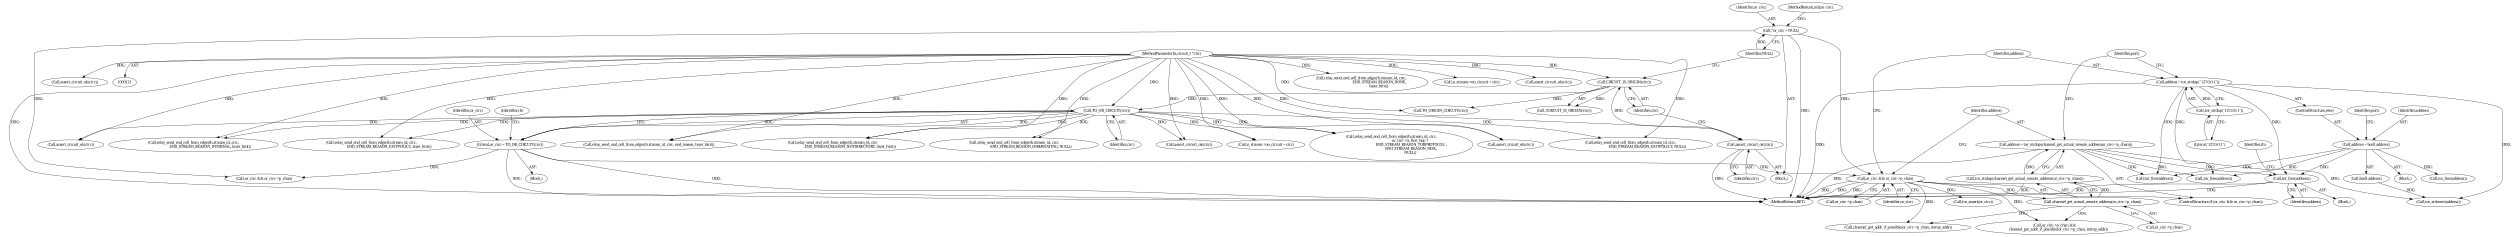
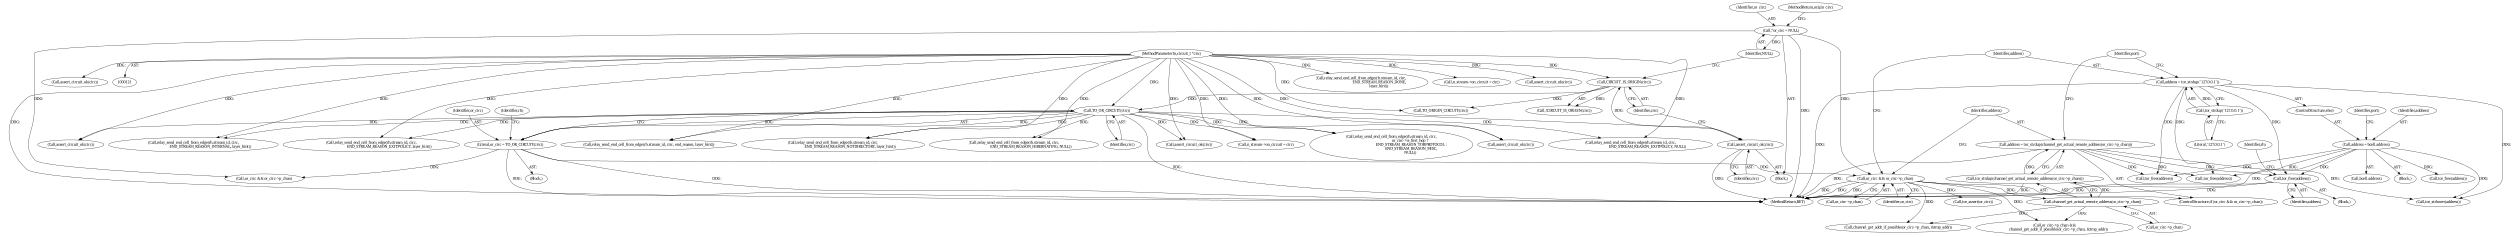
edge "(Identifier,NULL)" -> "(Call,*or_circ = NULL)": label "DDG: " -> "AST: "
edge "(Call,*or_circ = NULL)" -> "(Identifier,NULL)": label "CFG: " -> "DDG: "
edge "(Call,address = bcell.address)" -> "(MethodReturn,RET)": added, label "DDG:"
edge "(Call,bcell.address)" -> "(Call,tor_strlower(address))": now "(Call,address = bcell.address)" -> "(Call,tor_strlower(address))"
edge "(Call,TO_OR_CIRCUIT(circ))" -> "(MethodReturn,RET)": added, label "DDG:"
